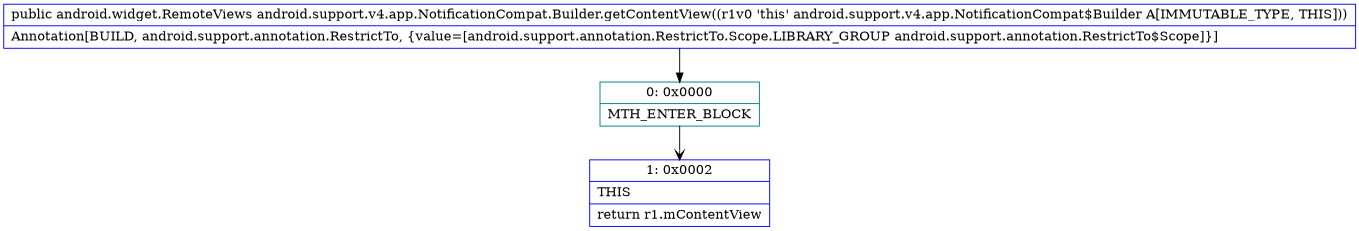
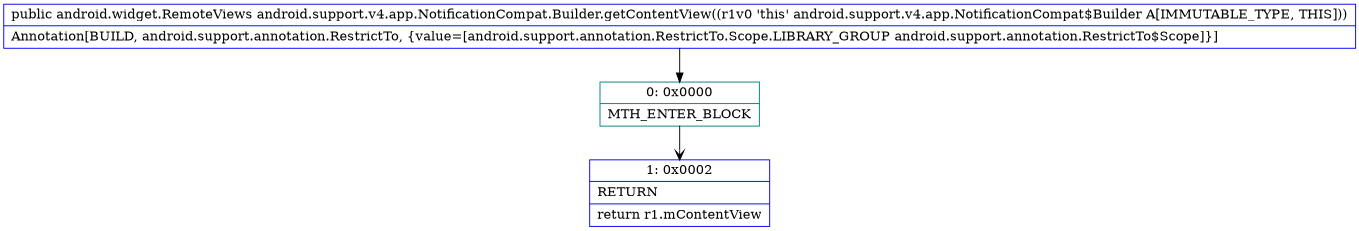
node "1: 0x0002": text "THIS" -> "RETURN"
